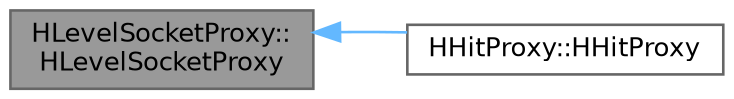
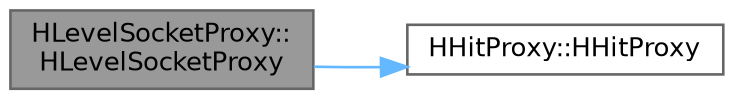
edge "HHitProxy::HHitProxy" -> "HLevelSocketProxy:: HLevelSocketProxy": reversed
